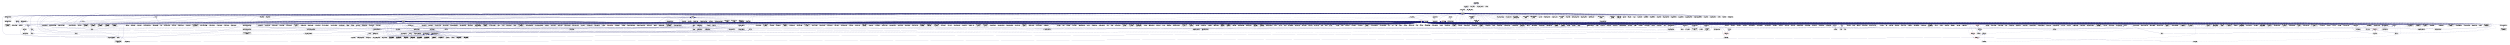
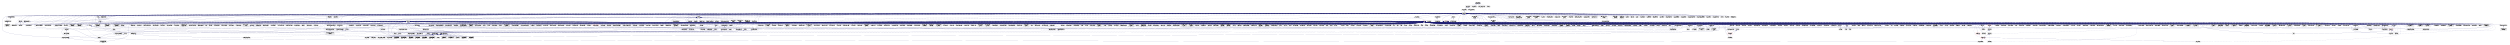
node "jacobi_component.cpp": added
